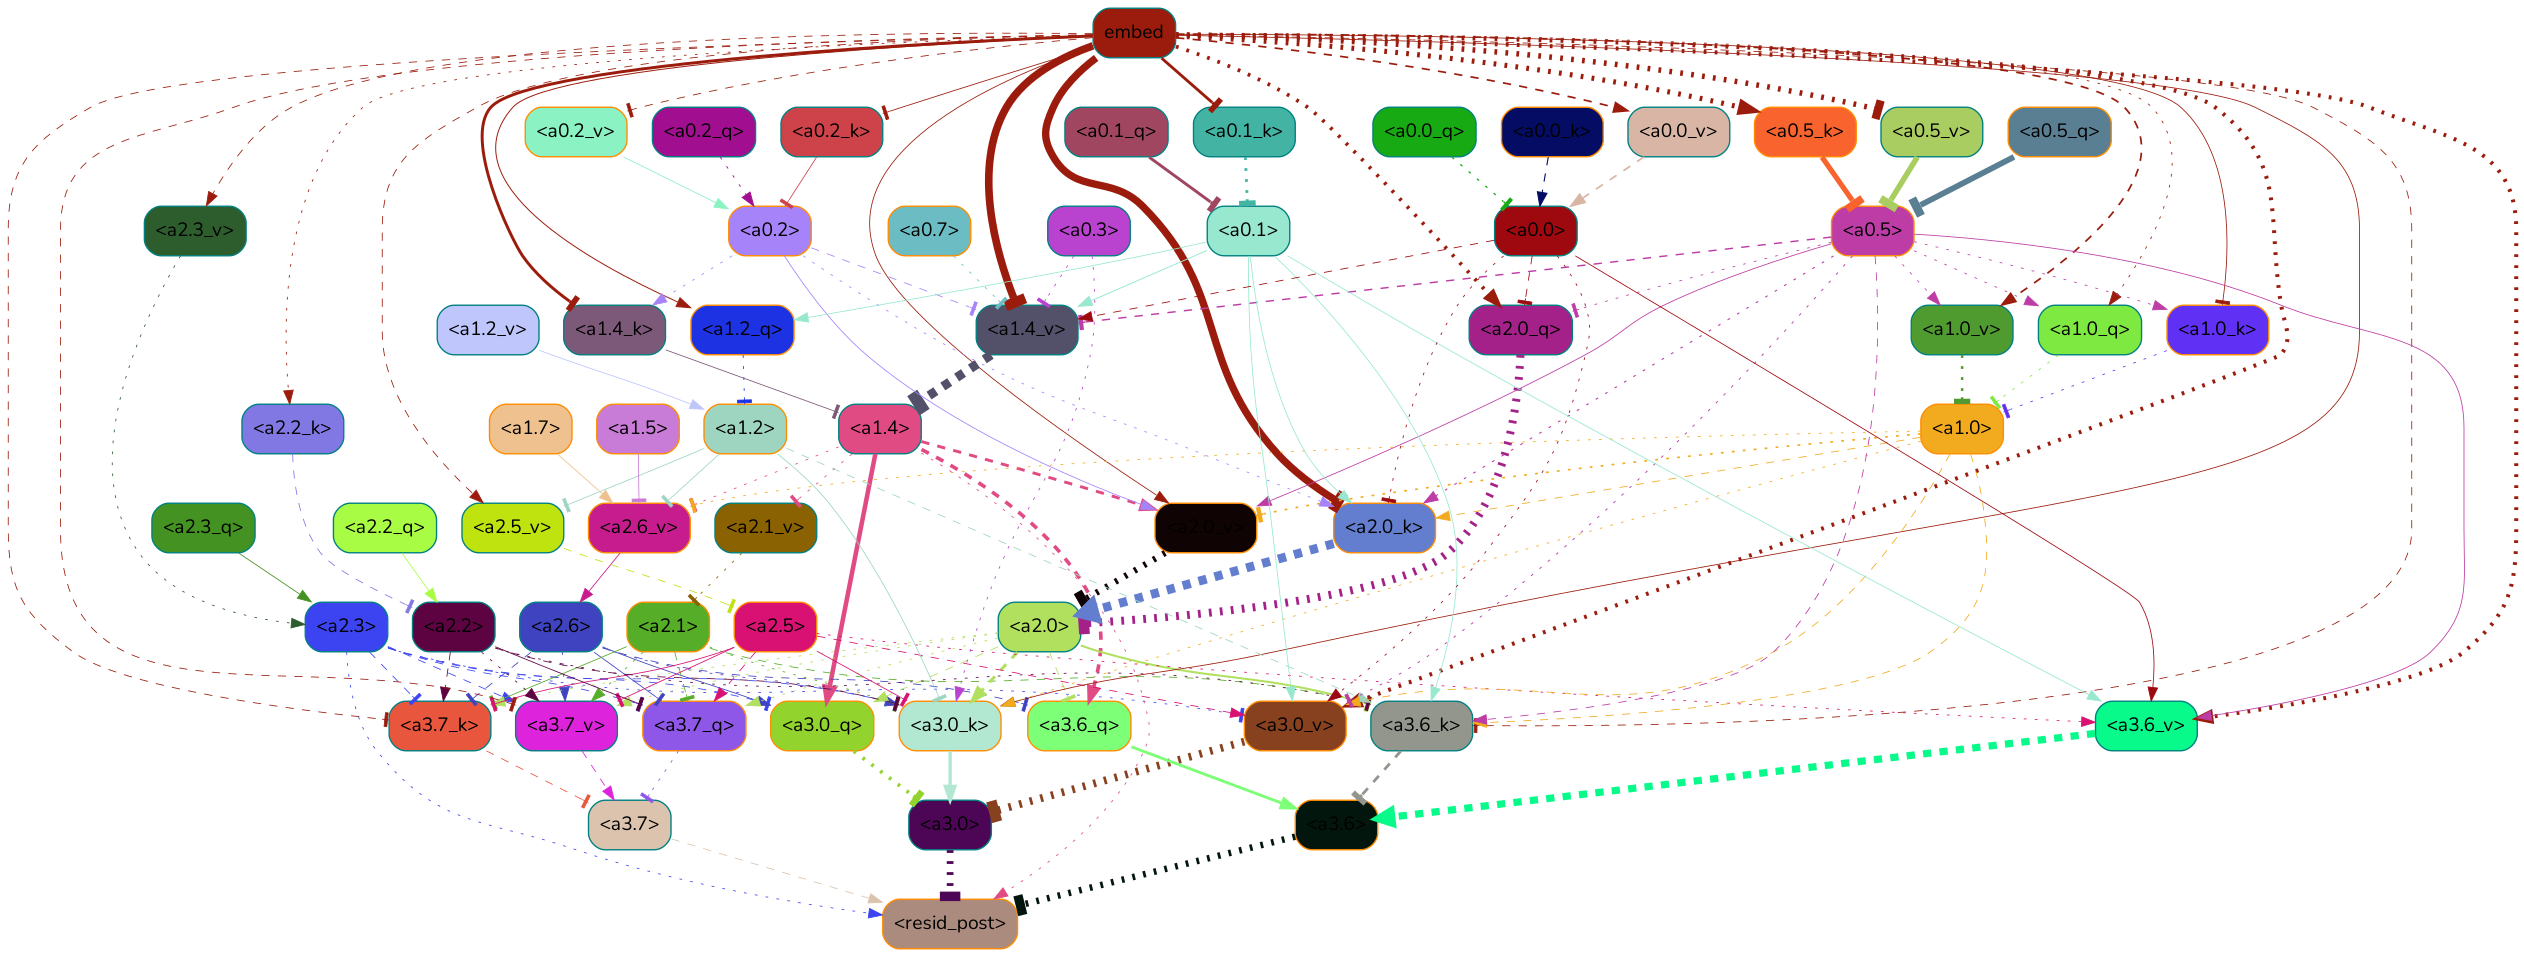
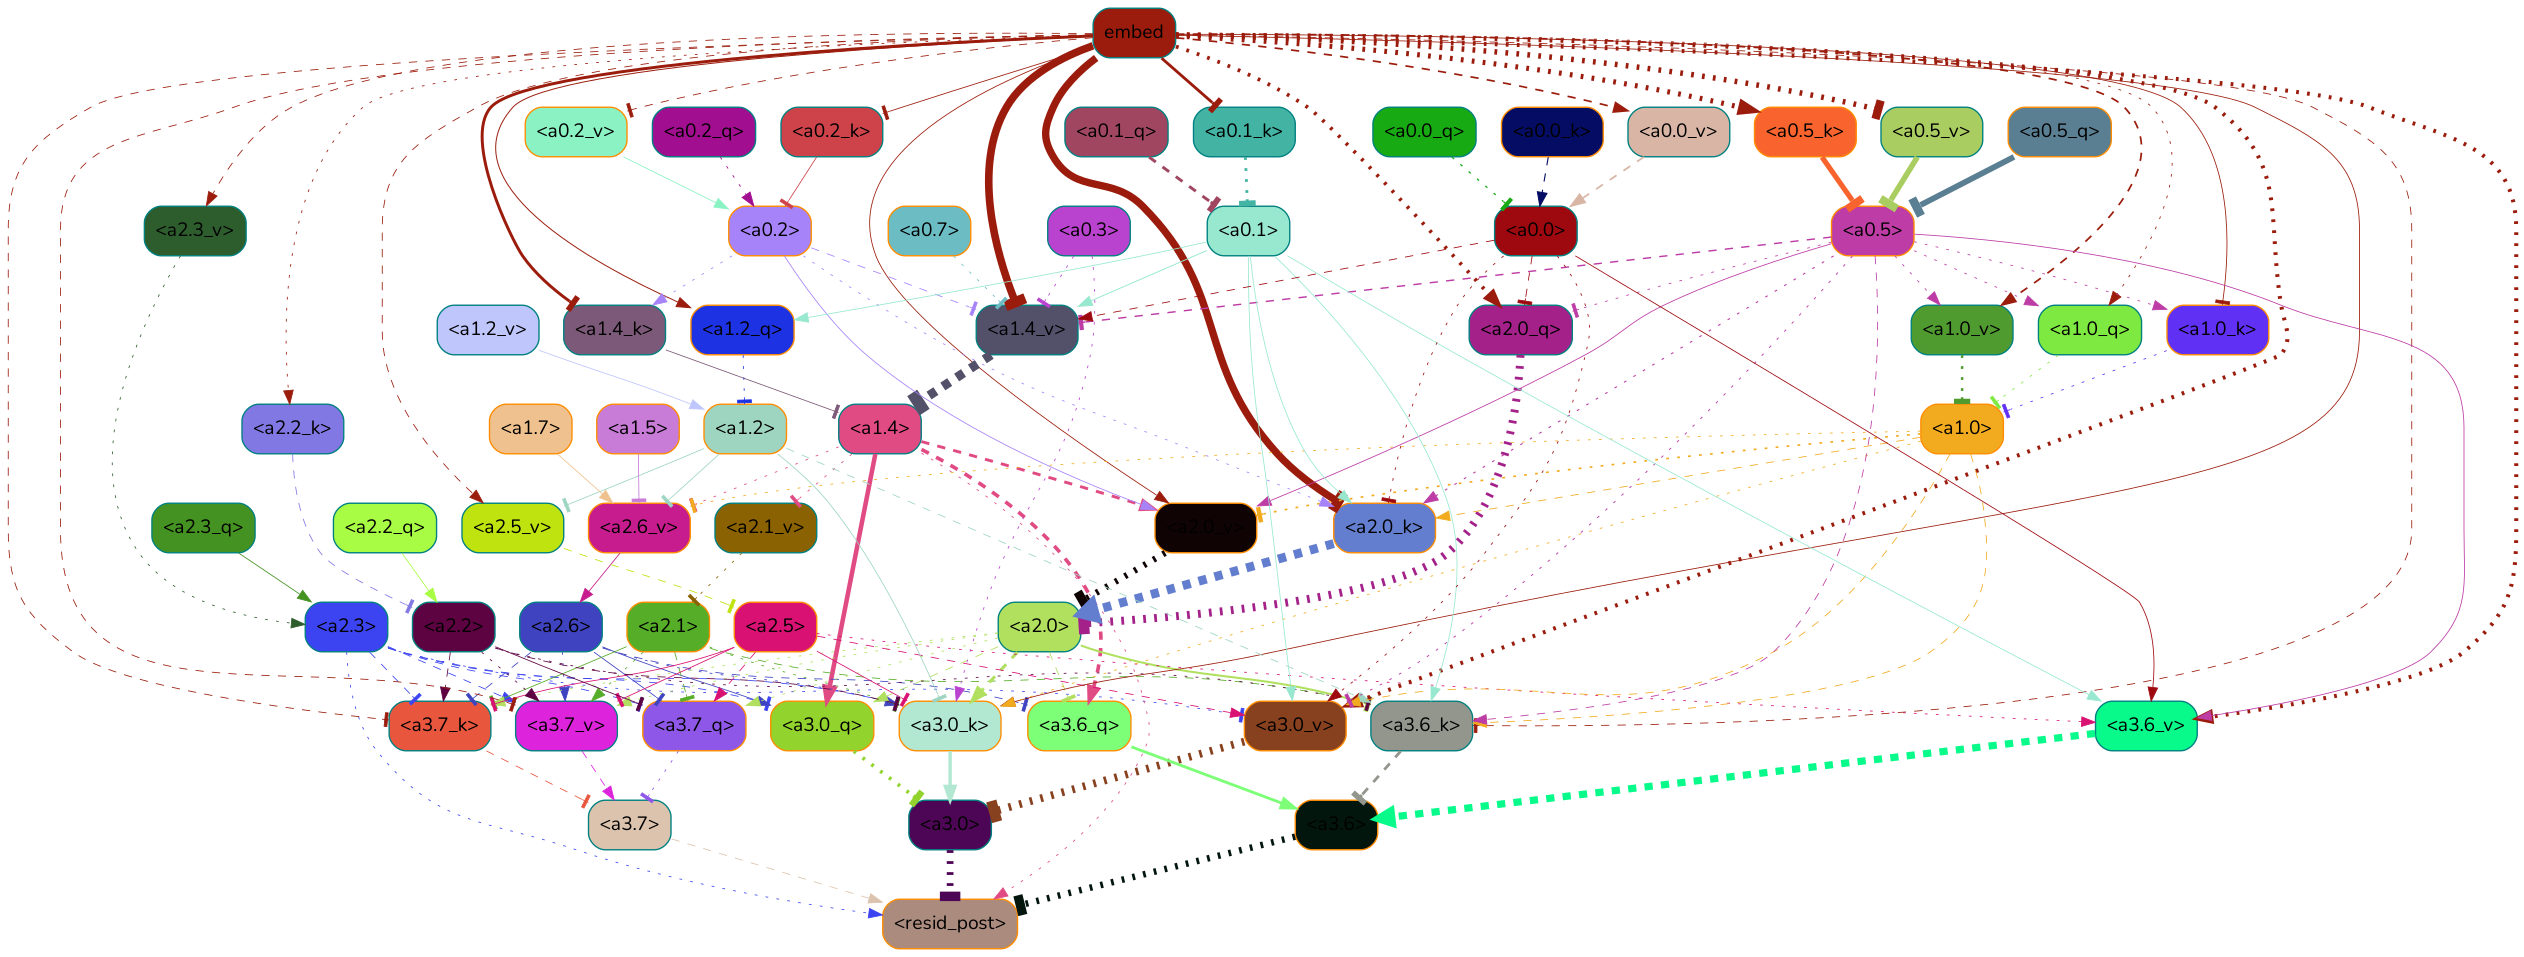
edge "<a0.1_q>" -> "<a0.1>": style bold -> dashed
